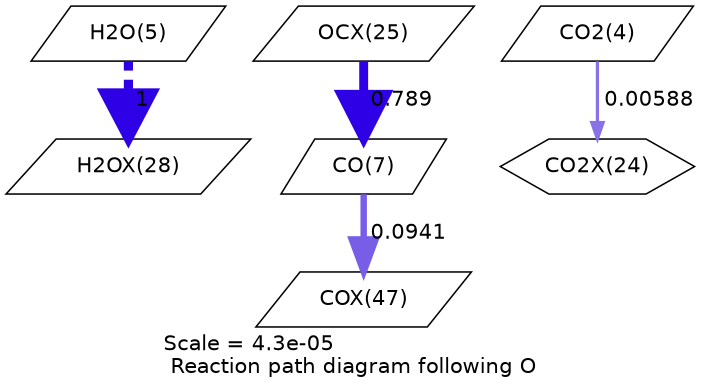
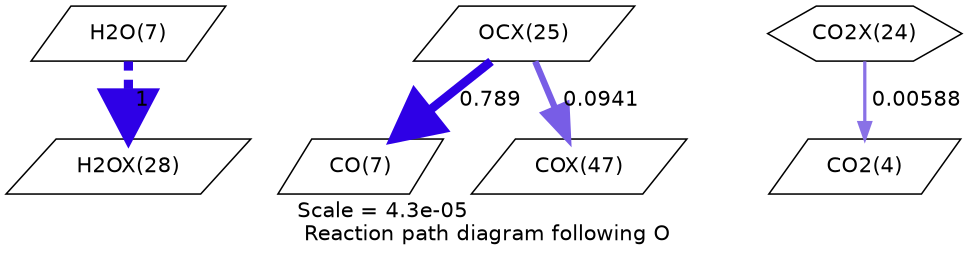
node "H2O(5)": label "H2O(5)" -> "H2O(7)"
edge "CO2(4)" -> "CO2X(24)": reversed
edge "CO(7)" -> "COX(47)": now "OCX(25)" -> "COX(47)"
